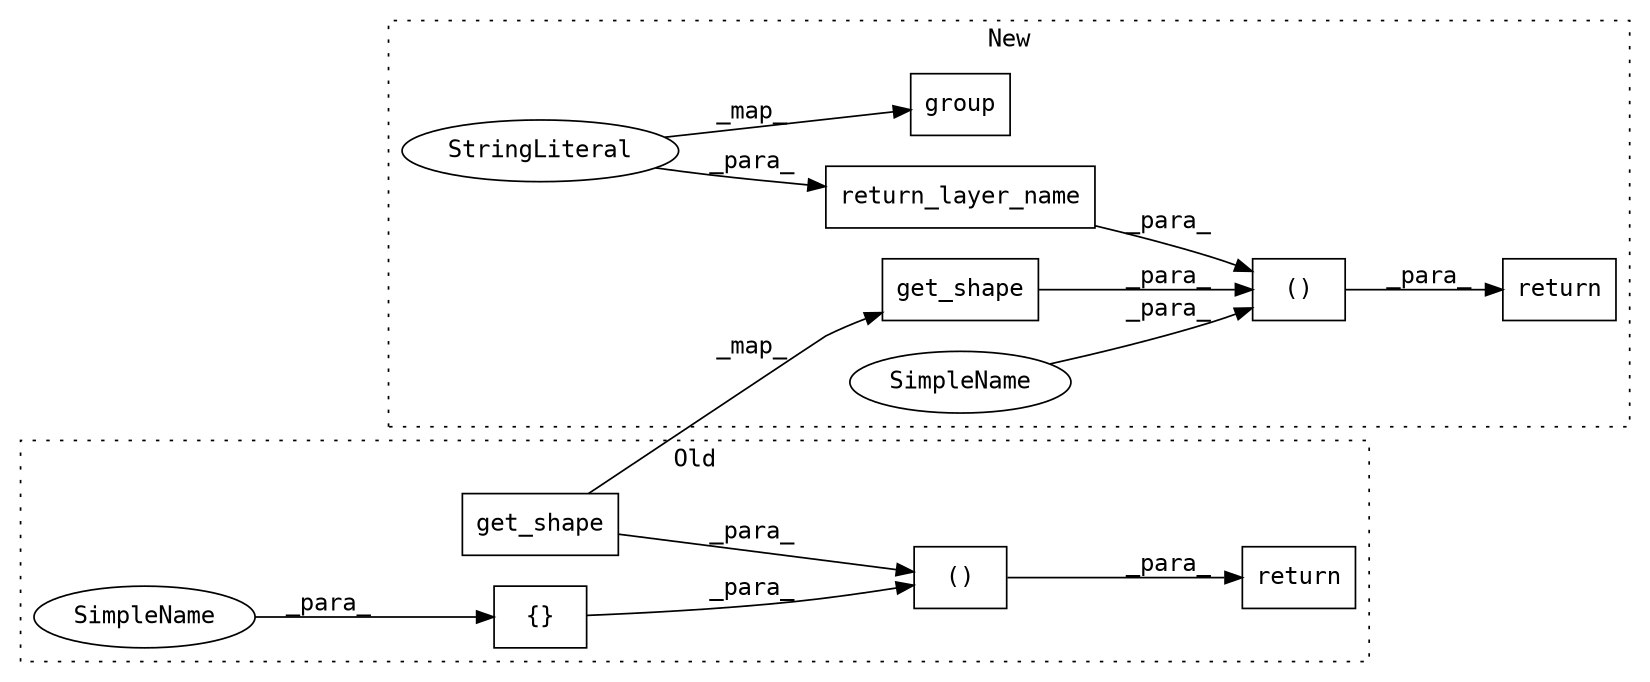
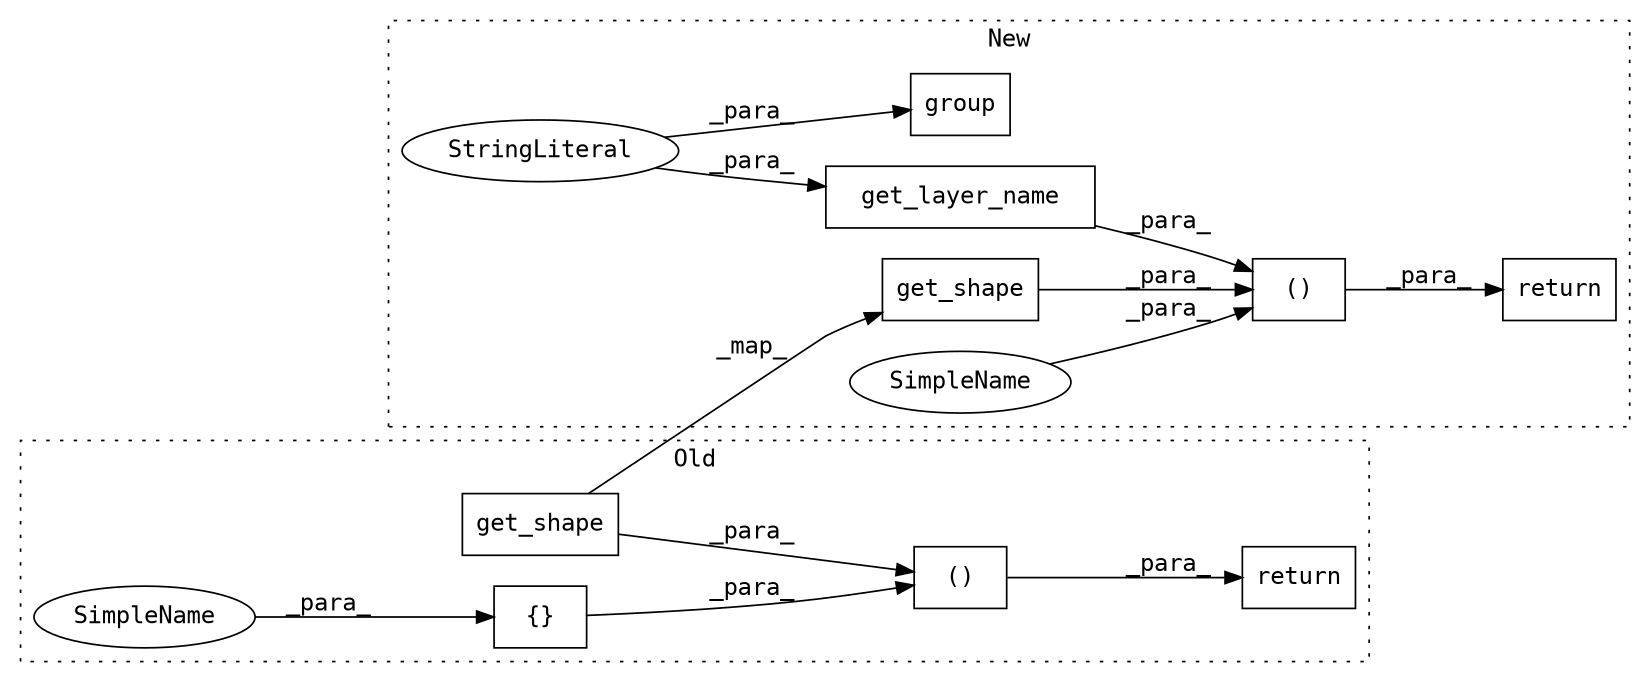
edge "StringLiteral" -> "group": label "_map_" -> "_para_"
node "return_layer_name": label "return_layer_name" -> "get_layer_name"
